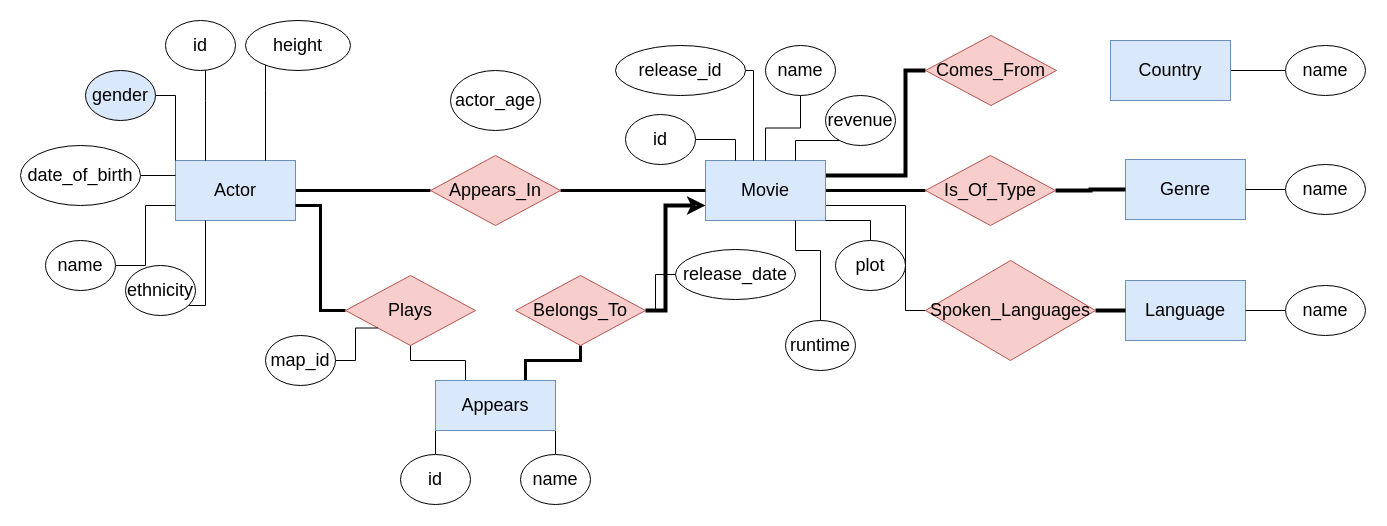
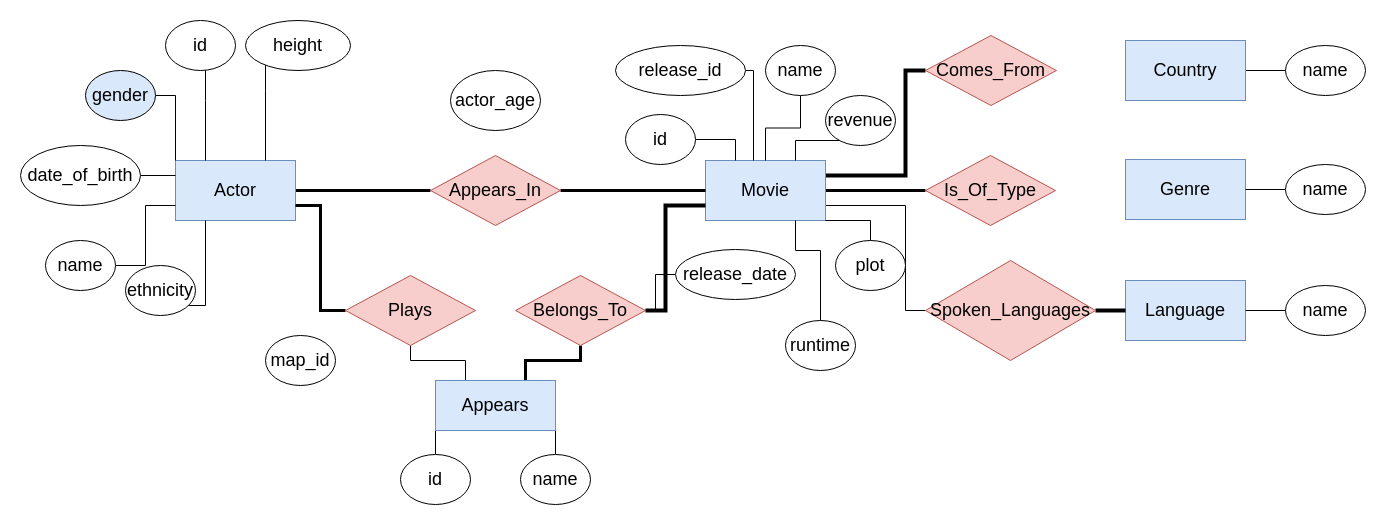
node "Country": moved (1171, 71) -> (1186, 71)
edge "Genre" -- "Is_Of_Type": removed
edge "Belongs_To" -> "Movie": arrowhead classic -> none
edge "Plays" -- "map_id": removed
